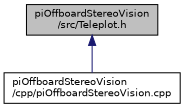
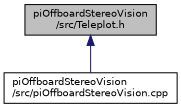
node "piOffboardStereoVision /cpp/piOffboardStereoVision.cpp": label "piOffboardStereoVision /cpp/piOffboardStereoVision.cpp" -> "piOffboardStereoVision /src/piOffboardStereoVision.cpp"
